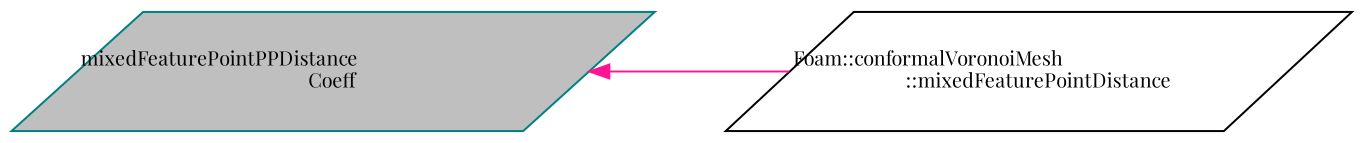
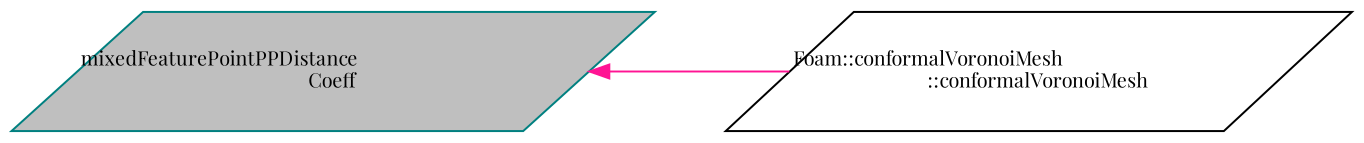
node "Foam::conformalVoronoiMesh ::mixedFeaturePointDistance": label "Foam::conformalVoronoiMesh ::mixedFeaturePointDistance" -> "Foam::conformalVoronoiMesh ::conformalVoronoiMesh"
